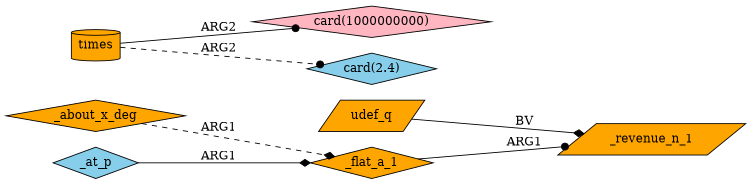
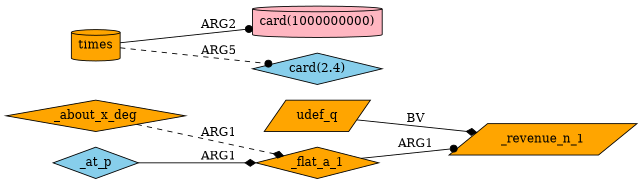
node "card(1000000000)": shape diamond -> cylinder
edge "times" -> "card(2.4)": label "ARG2" -> "ARG5"
